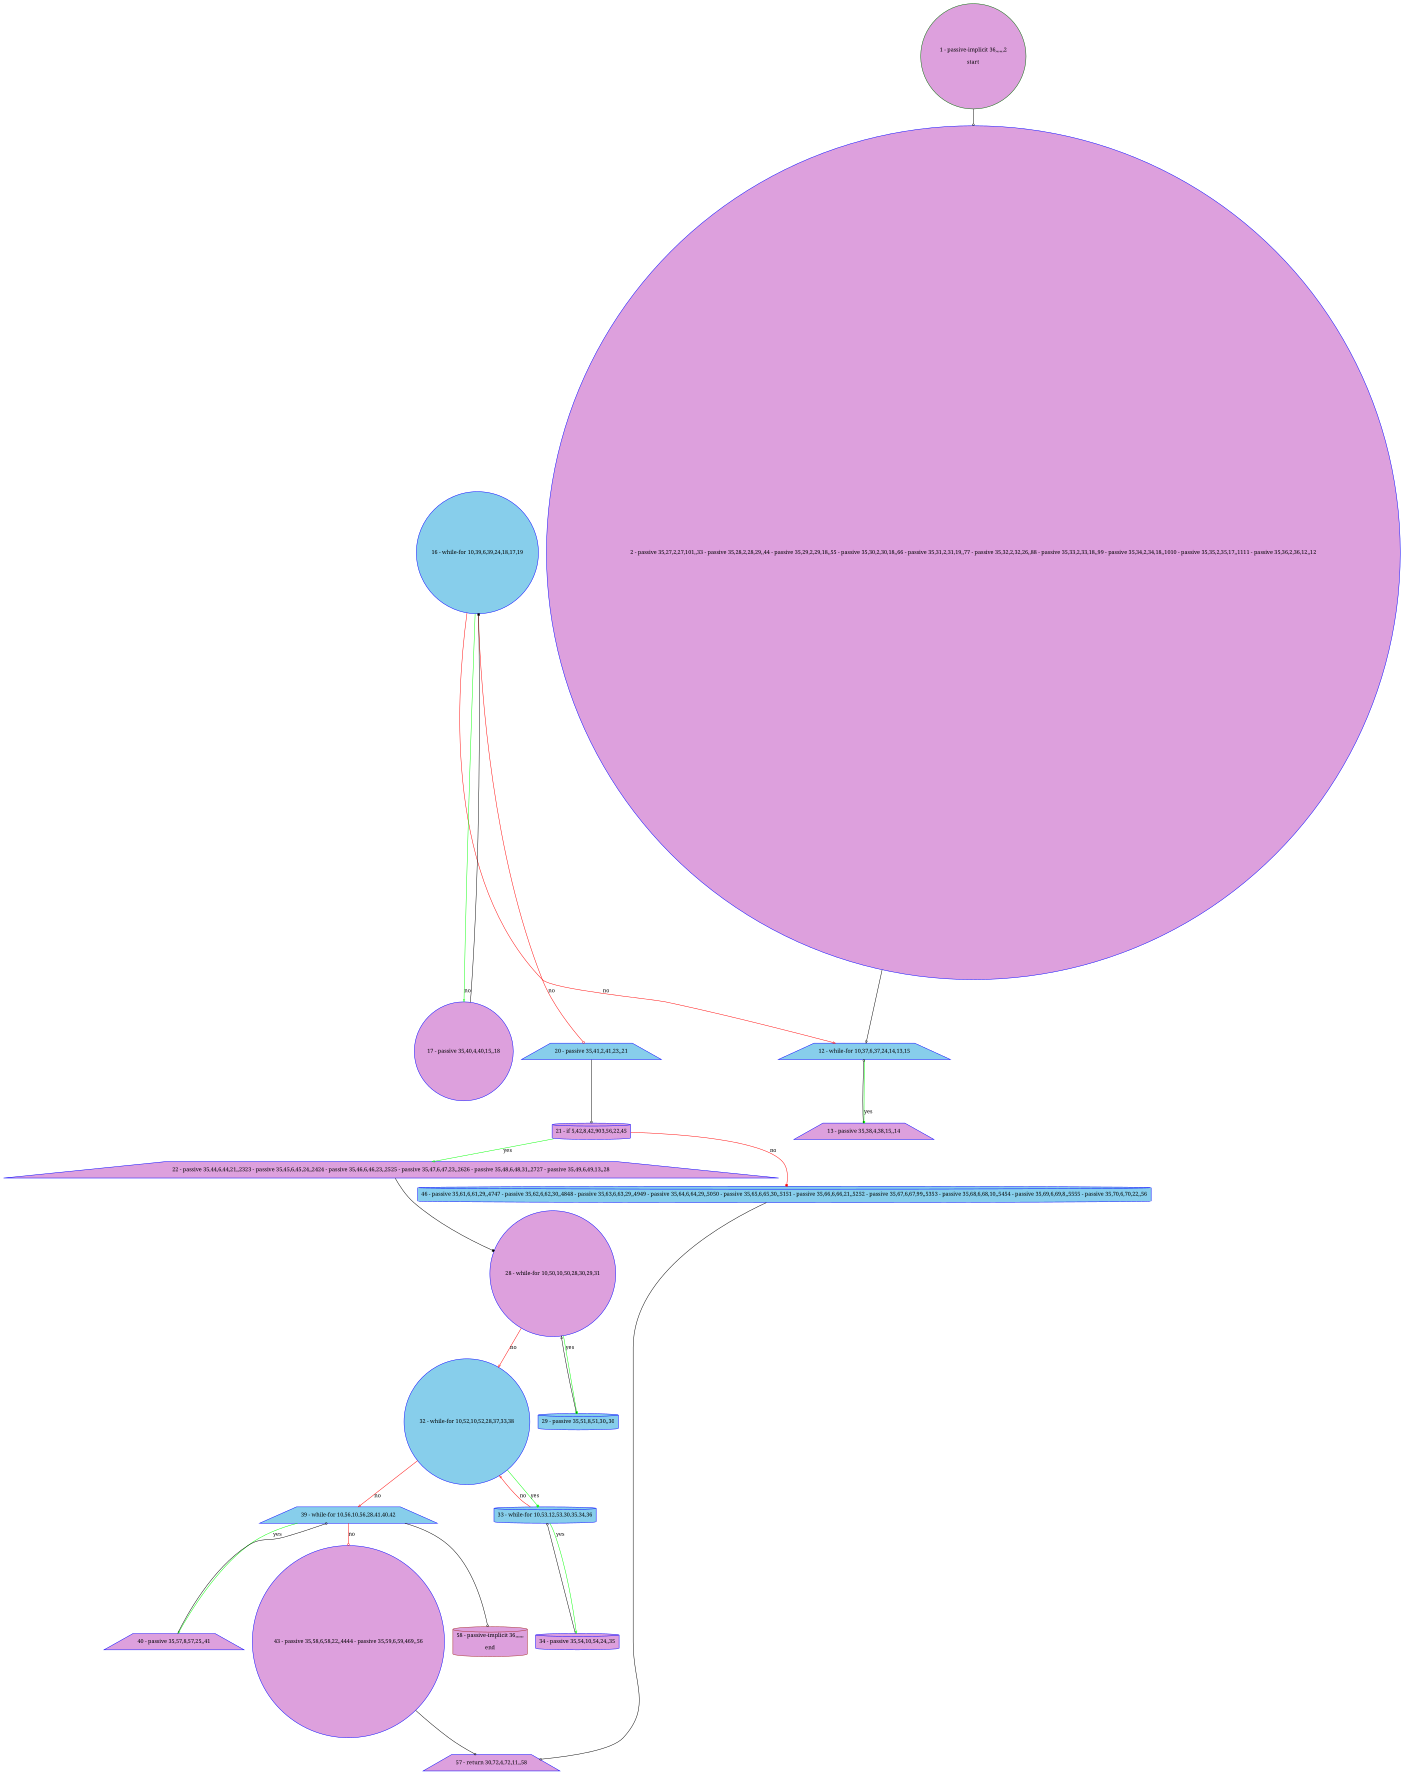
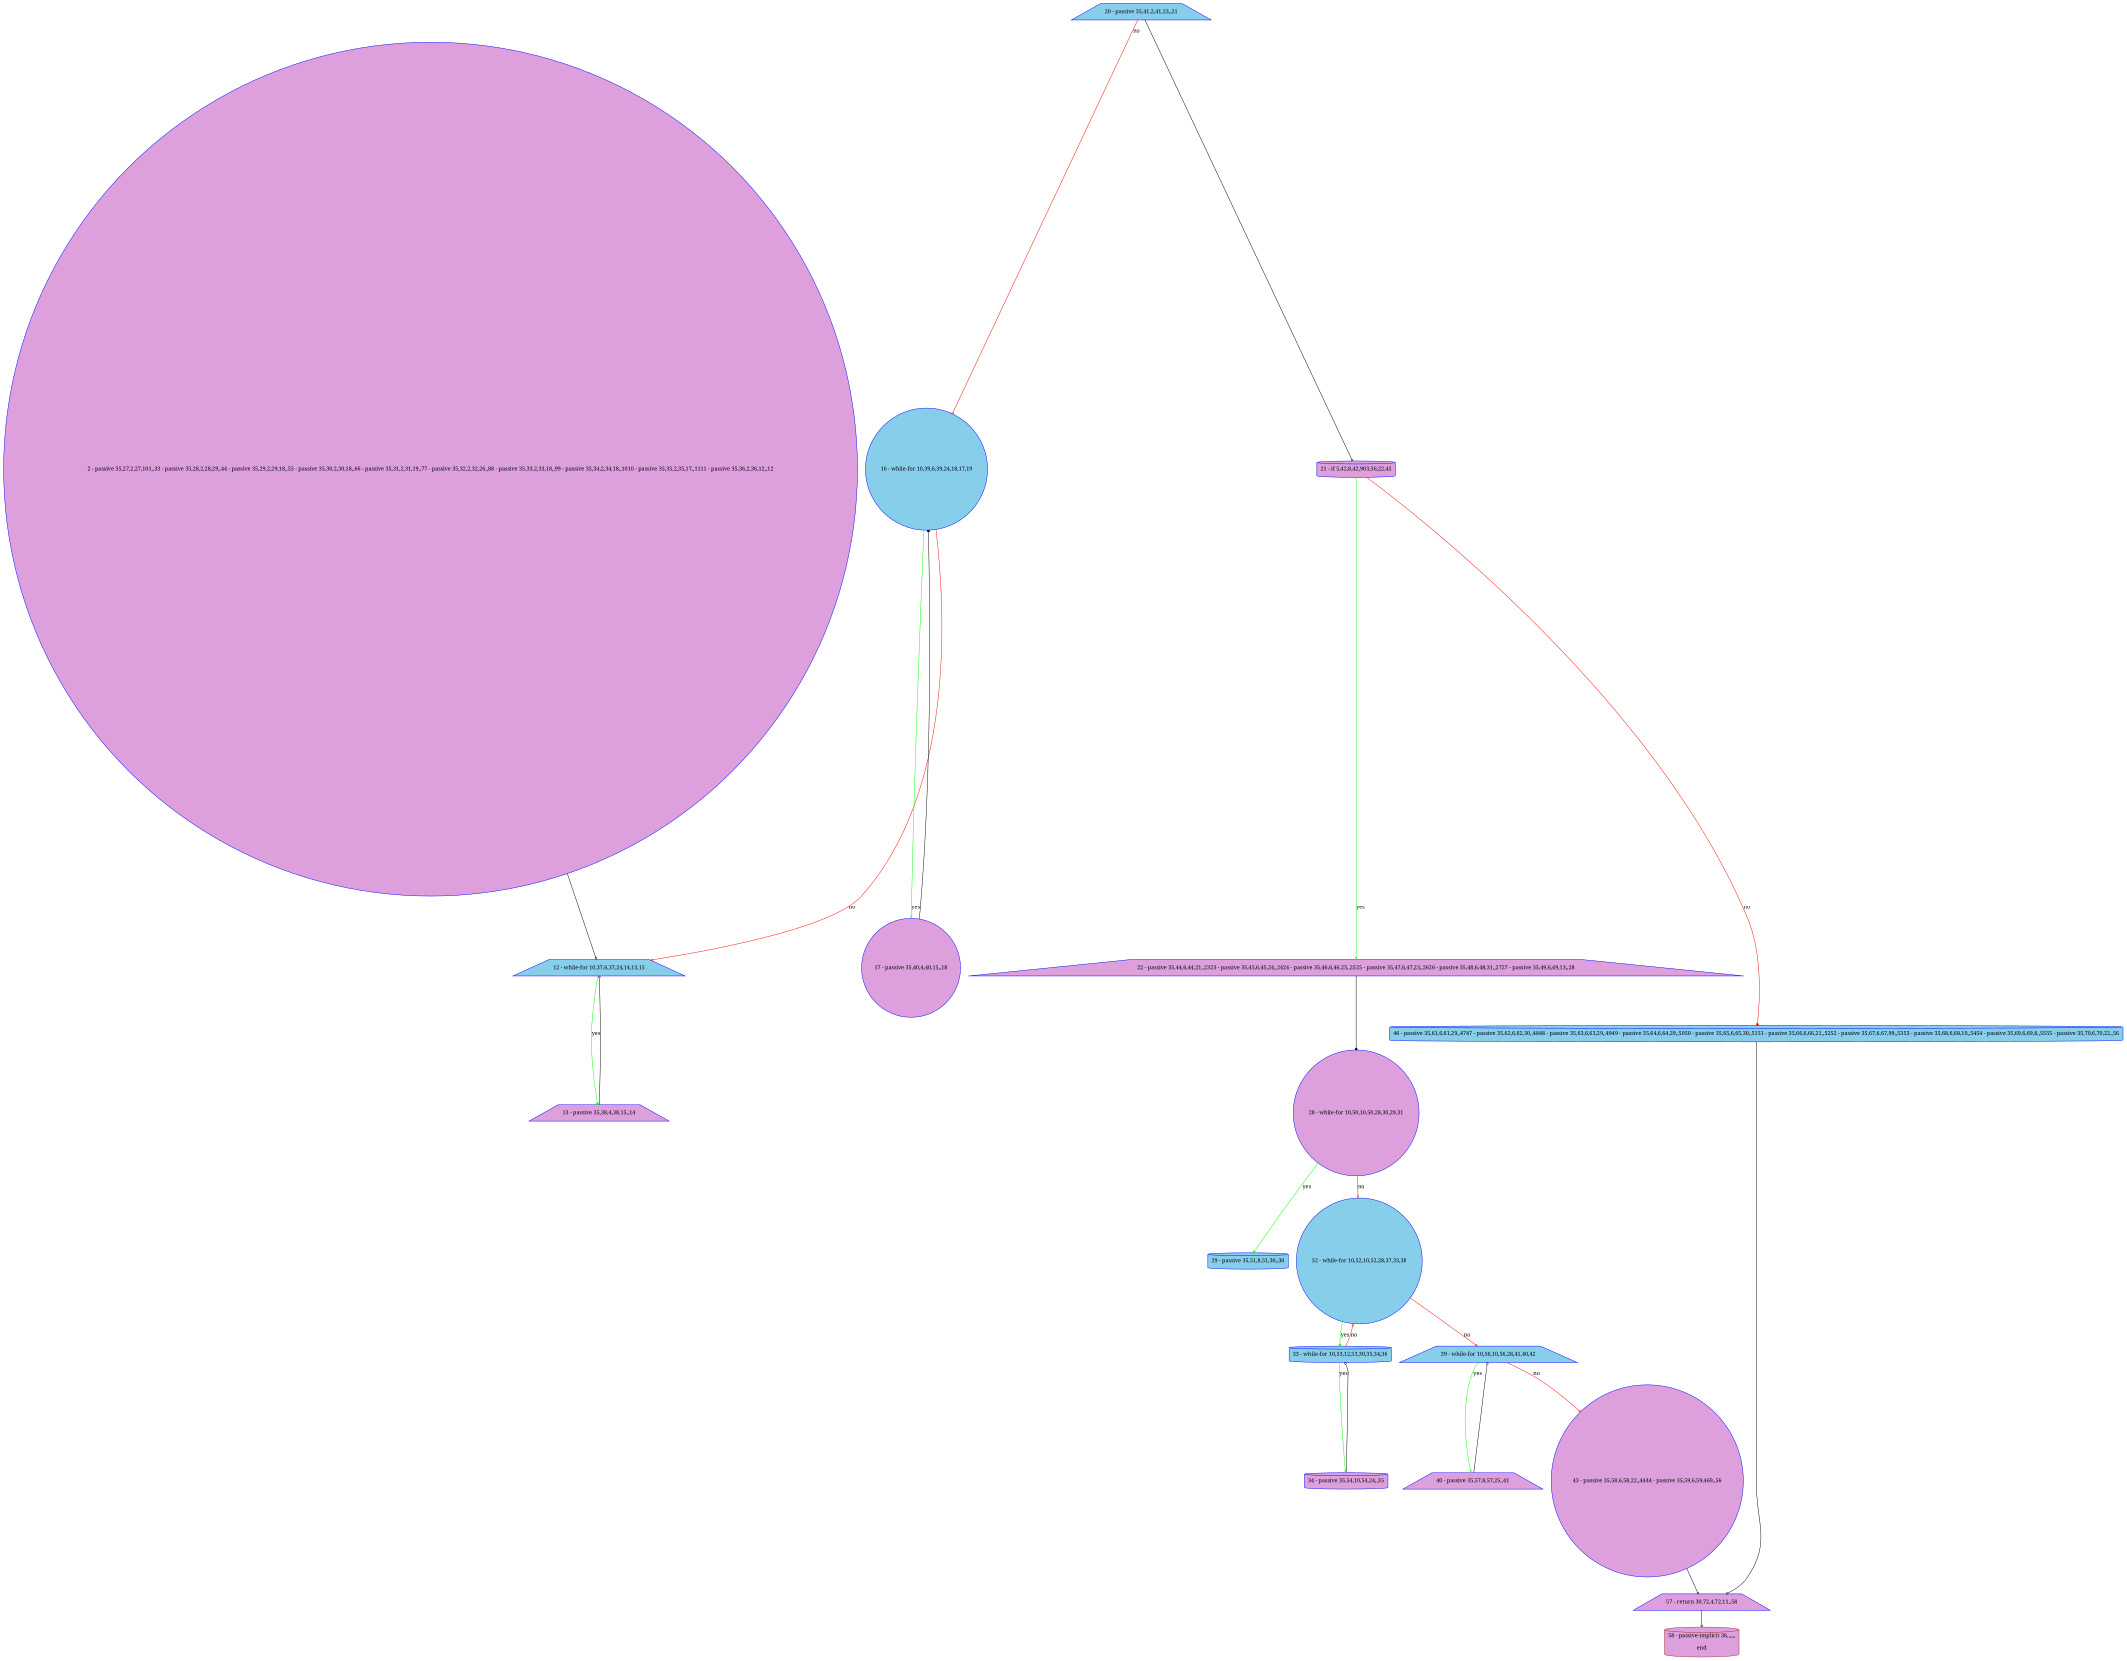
node "1 - passive-implicit 36,,,,,,2 start": removed
edge "16 - while-for 10,39,6,39,24,18,17,19" -> "20 - passive 35,41,2,41,23,,21": reversed
edge "16 - while-for 10,39,6,39,24,18,17,19" -> "17 - passive 35,40,4,40,15,,18": label "no" -> "yes"
edge "29 - passive 35,51,8,51,30,,30" -> "28 - while-for 10,50,10,50,28,30,29,31": removed
edge "39 - while-for 10,56,10,56,28,41,40,42" -> "58 - passive-implicit 36,,,,,, end": now "57 - return 30,72,4,72,11,,58" -> "58 - passive-implicit 36,,,,,, end"
